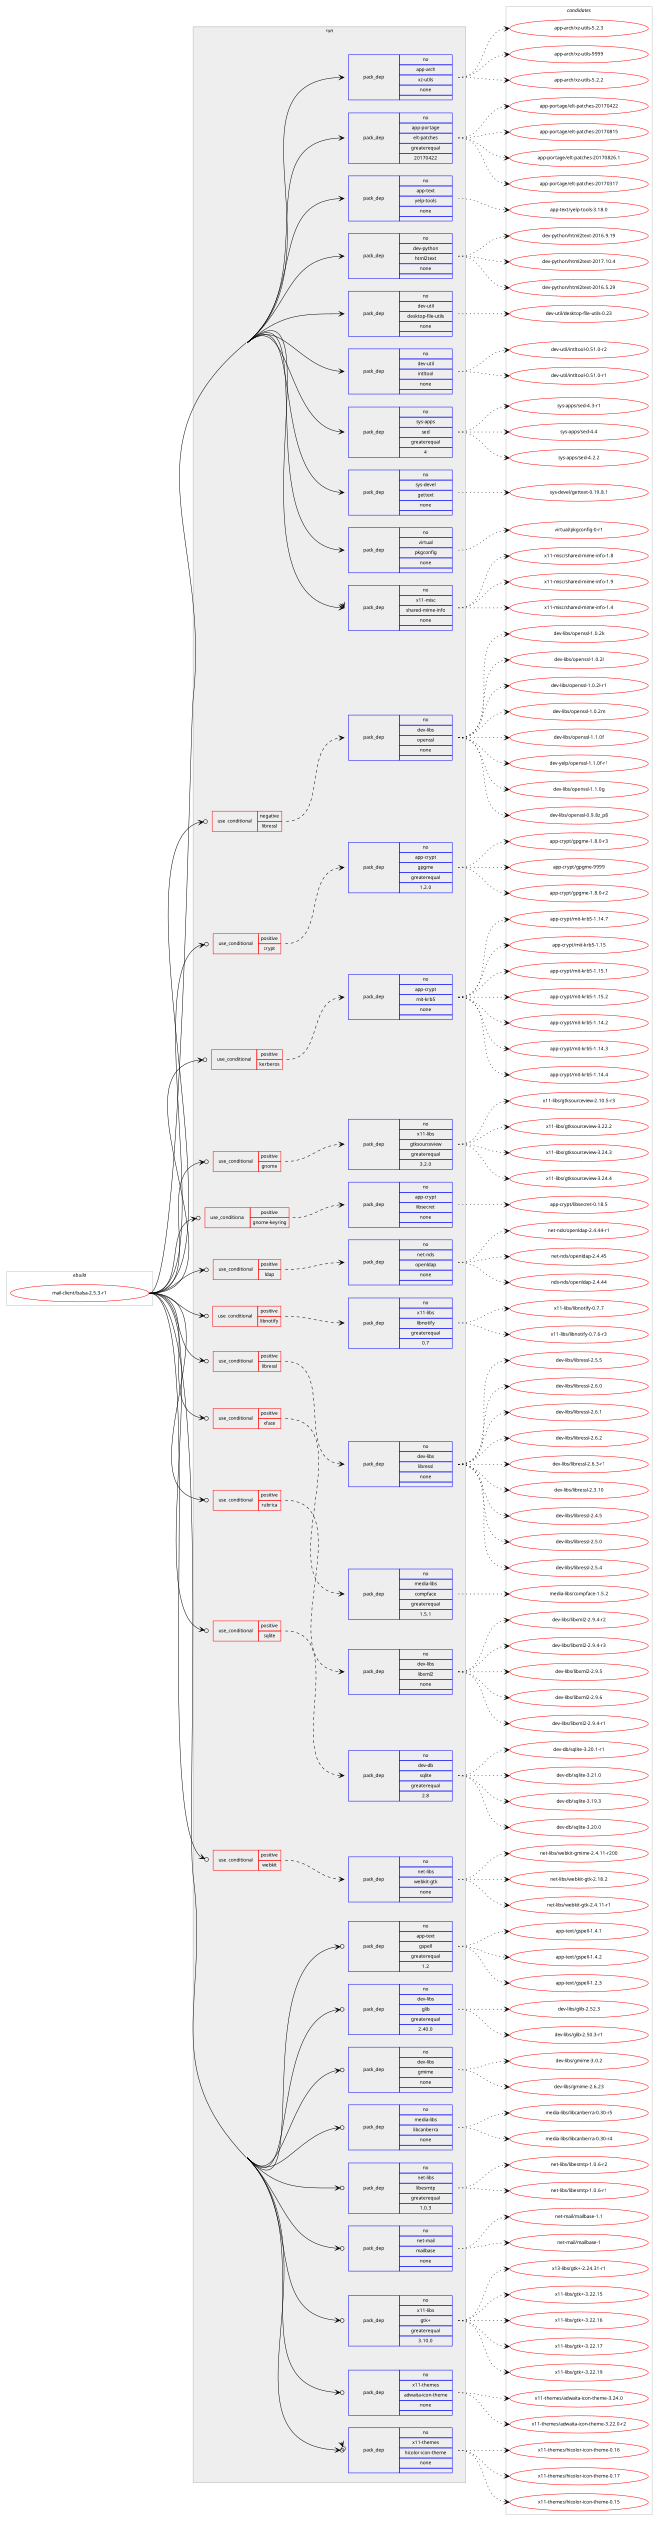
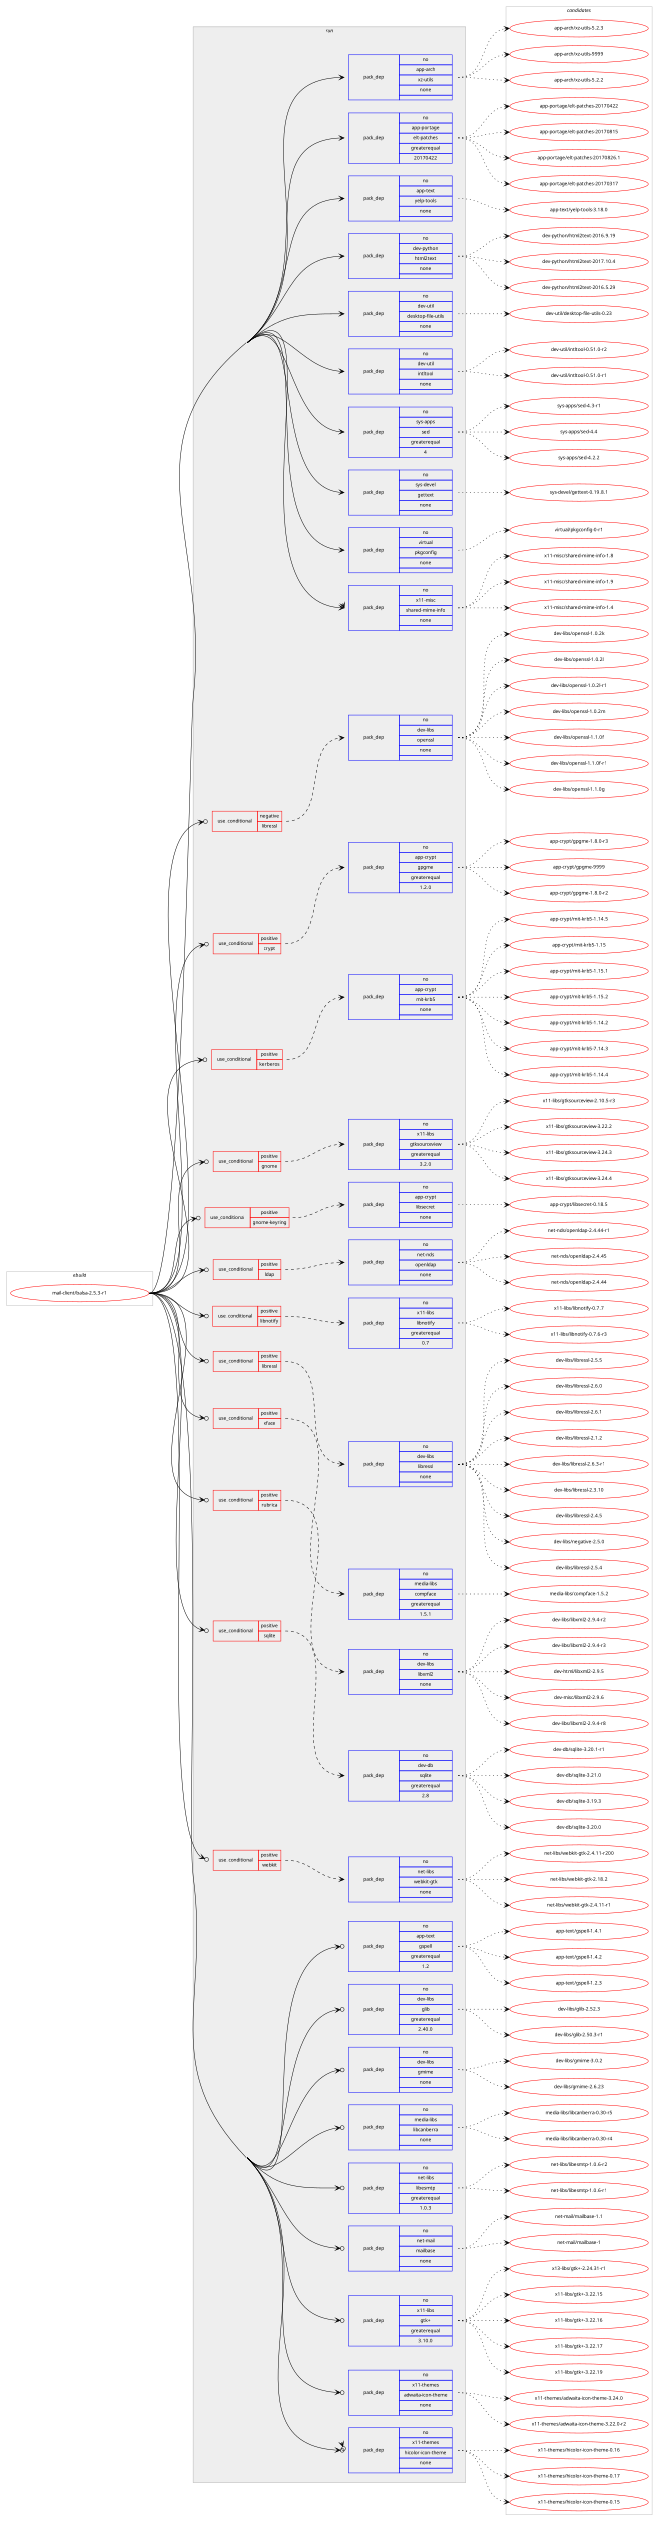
node "dev-yelp/openssl-1.1.0f-r1": label "dev-yelp/openssl-1.1.0f-r1" -> "dev-libs/openssl-1.1.0f-r1"
node "dev-libs/openssl-0.9.8z_p8": removed
node "app-crypt/mit-krb5-1.14.7": label "app-crypt/mit-krb5-1.14.7" -> "app-crypt/mit-krb5-1.14.5"
node "app-crypt/mit-krb5-1.14.3": label "app-crypt/mit-krb5-1.14.3" -> "app-crypt/mit-krb5-7.14.3"
node "nds-nds/openldap-2.4.44": label "nds-nds/openldap-2.4.44" -> "net-nds/openldap-2.4.44"
node "dev-libs/libressl-2.6.2": label "dev-libs/libressl-2.6.2" -> "dev-libs/libressl-2.1.2"
node "dev-libs/libressl-2.5.0": label "dev-libs/libressl-2.5.0" -> "dev-libs/negative-2.5.0"
node "dev-libs/libxml2-2.9.5": label "dev-libs/libxml2-2.9.5" -> "dev-html/libxml2-2.9.5"
node "dev-libs/libxml2-2.9.6": label "dev-libs/libxml2-2.9.6" -> "dev-misc/libxml2-2.9.6"
node "dev-libs/libxml2-2.9.4-r1": label "dev-libs/libxml2-2.9.4-r1" -> "dev-libs/libxml2-2.9.4-r8"
node "net-libs/webkit-gmime-2.4.11-r200": label "net-libs/webkit-gmime-2.4.11-r200" -> "net-libs/webkit-gtk-2.4.11-r200"
